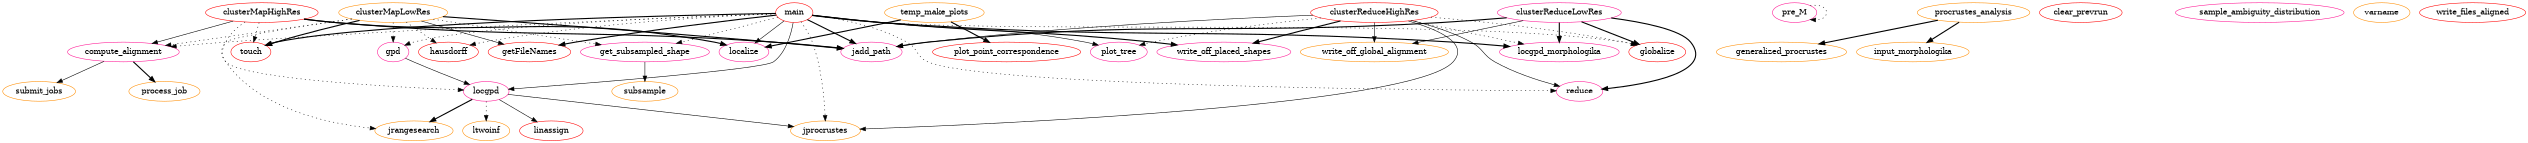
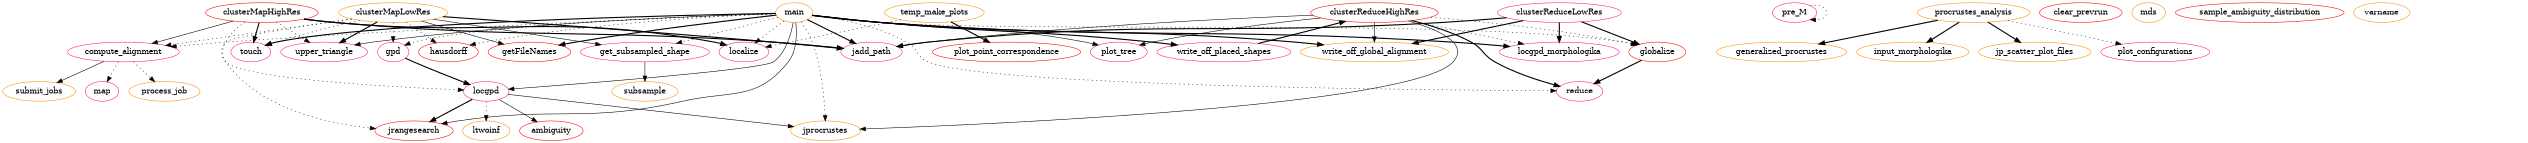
node "main": color red -> darkorange
node "mds": added
node "sample_ambiguity_distribution": color deeppink -> red
node "write_files_aligned": removed
edge "clusterReduceHighRes" -> "plot_tree": style dotted -> solid
edge "clusterReduceLowRes" -> "write_off_global_alignment": style solid -> bold
edge "clusterMapHighRes" -> "touch": style dotted -> bold
edge "main" -> "localize": style solid -> dotted
edge "clusterMapLowRes" -> "touch": style bold -> dotted
edge "main" -> "write_off_global_alignment": added
edge "clusterReduceHighRes" -> "write_off_placed_shapes": reversed
edge "temp_make_plots" -> "localize": style bold -> dotted
edge "clusterMapLowRes" -> "get_subsampled_shape": style dotted -> solid
node "touch": color red -> deeppink
node "upper_triangle": added
edge "clusterReduceHighRes" -> "reduce": style solid -> bold
node "jp_scatter_plot_files": added
node "plot_configurations": added
edge "clusterReduceLowRes" -> "reduce": now "globalize" -> "reduce"
edge "compute_alignment" -> "process_job": style bold -> dotted
edge "gpd" -> "locgpd": style solid -> bold
node "map": added
edge "main" -> "jrangesearch": added
node "jrangesearch": color darkorange -> red
node "linassign": label "linassign" -> "ambiguity"
